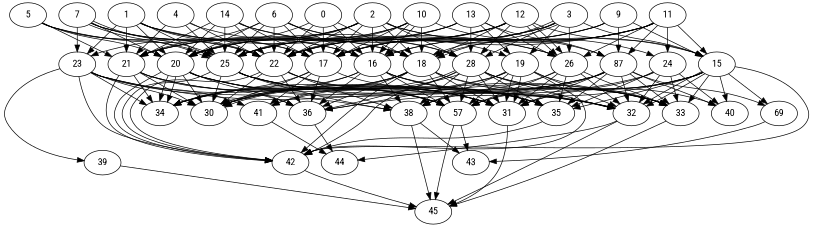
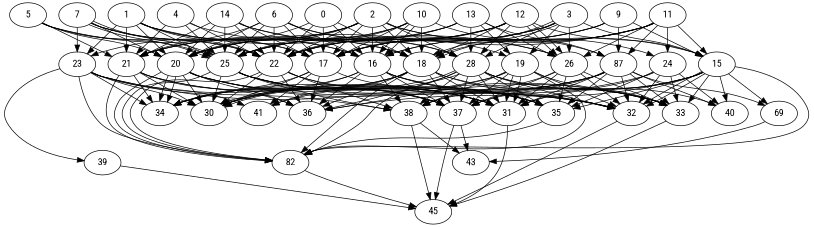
node "57": label "57" -> "37"
node "42": label "42" -> "82"
node "44": removed
